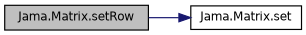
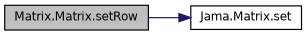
node "Jama.Matrix.setRow": label "Jama.Matrix.setRow" -> "Matrix.Matrix.setRow"
